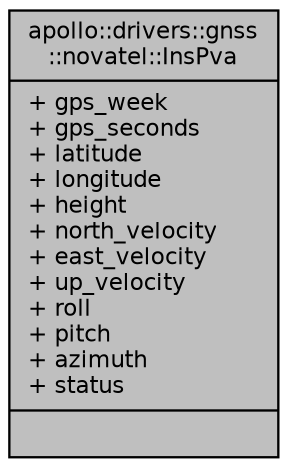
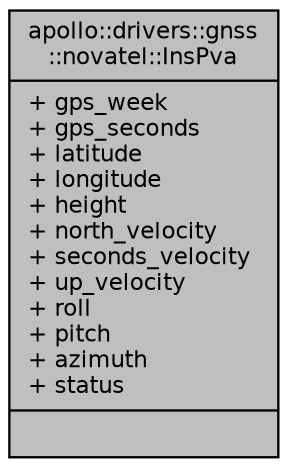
node "apollo::drivers::gnss": text "+ east_velocity" -> "+ seconds_velocity"
